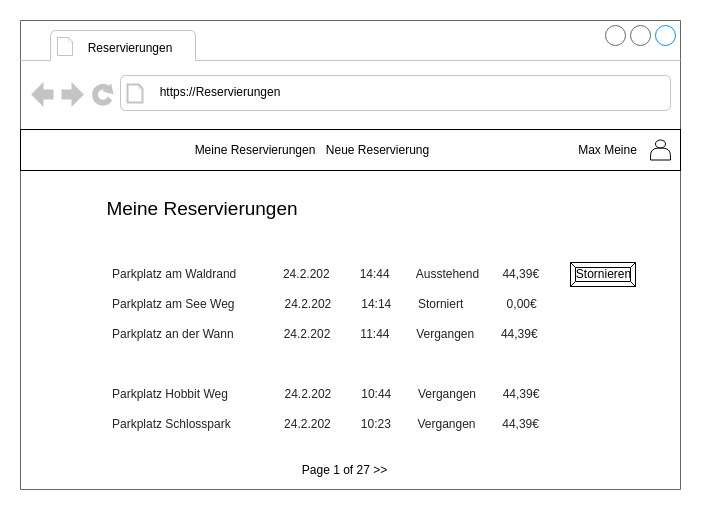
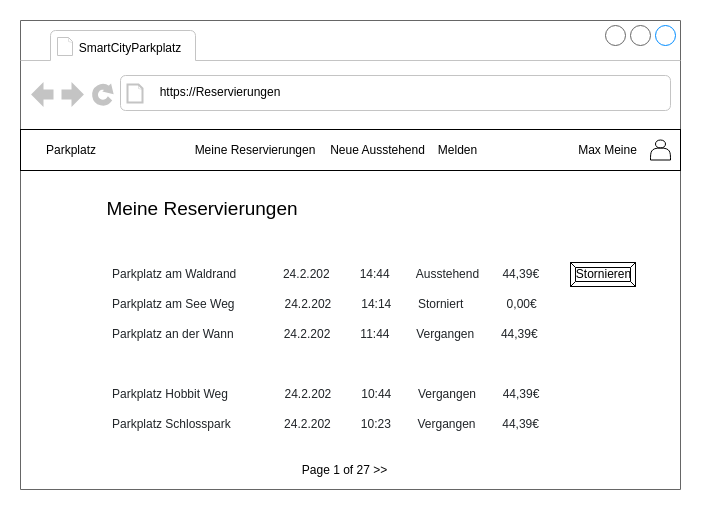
node "Reservierungen": label "Reservierungen" -> "SmartCityParkplatz"
node "Parkplatz": added
node "Melden": added
node "Neue Reservierung": label "Neue Reservierung" -> "Neue Ausstehend"
